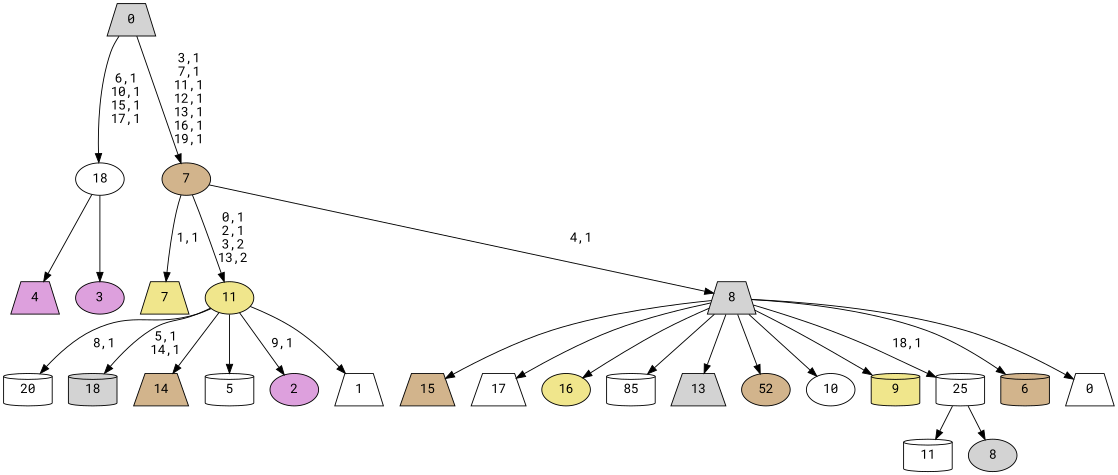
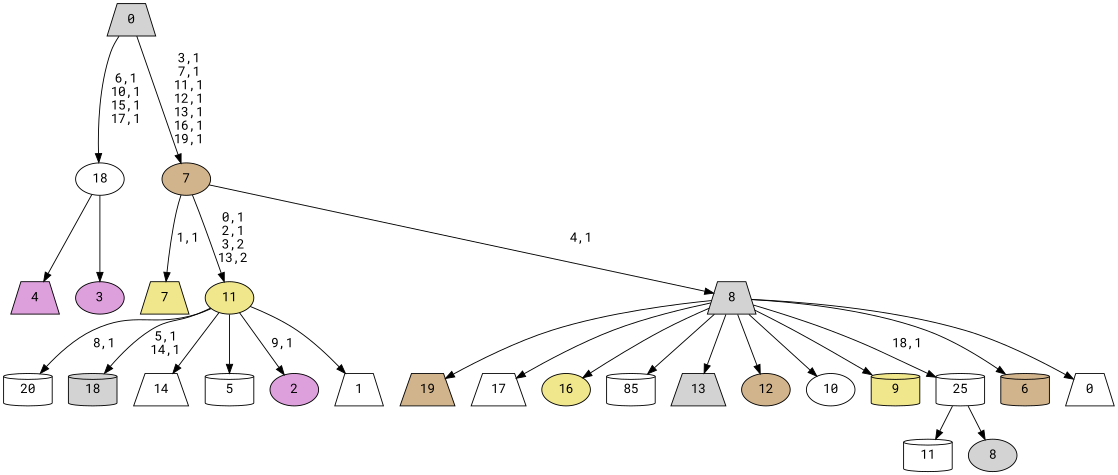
node "14": fillcolor tan -> white
node "15": label "15" -> "19"
node "52": label "52" -> "12"
